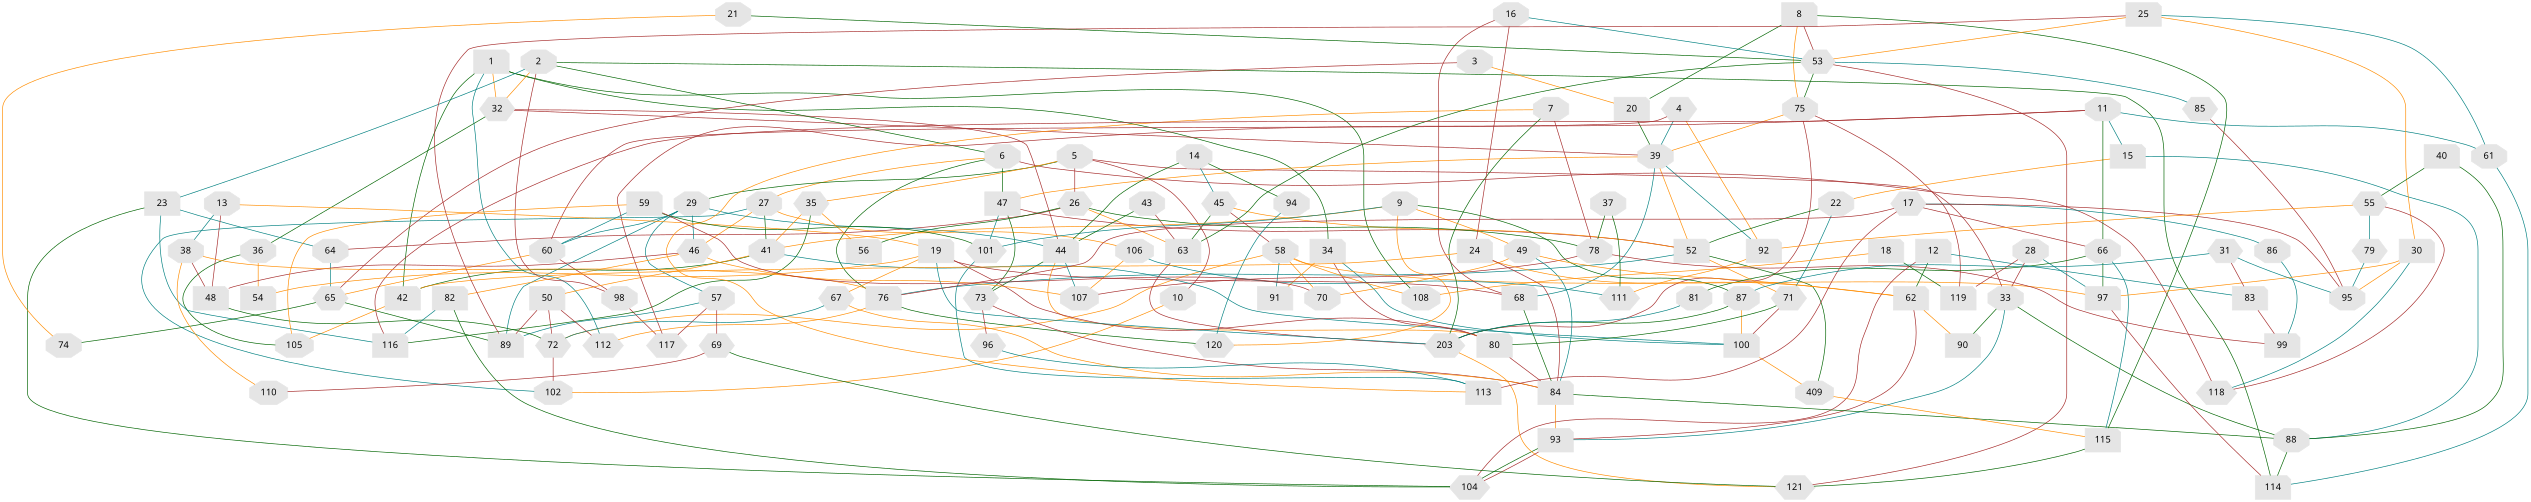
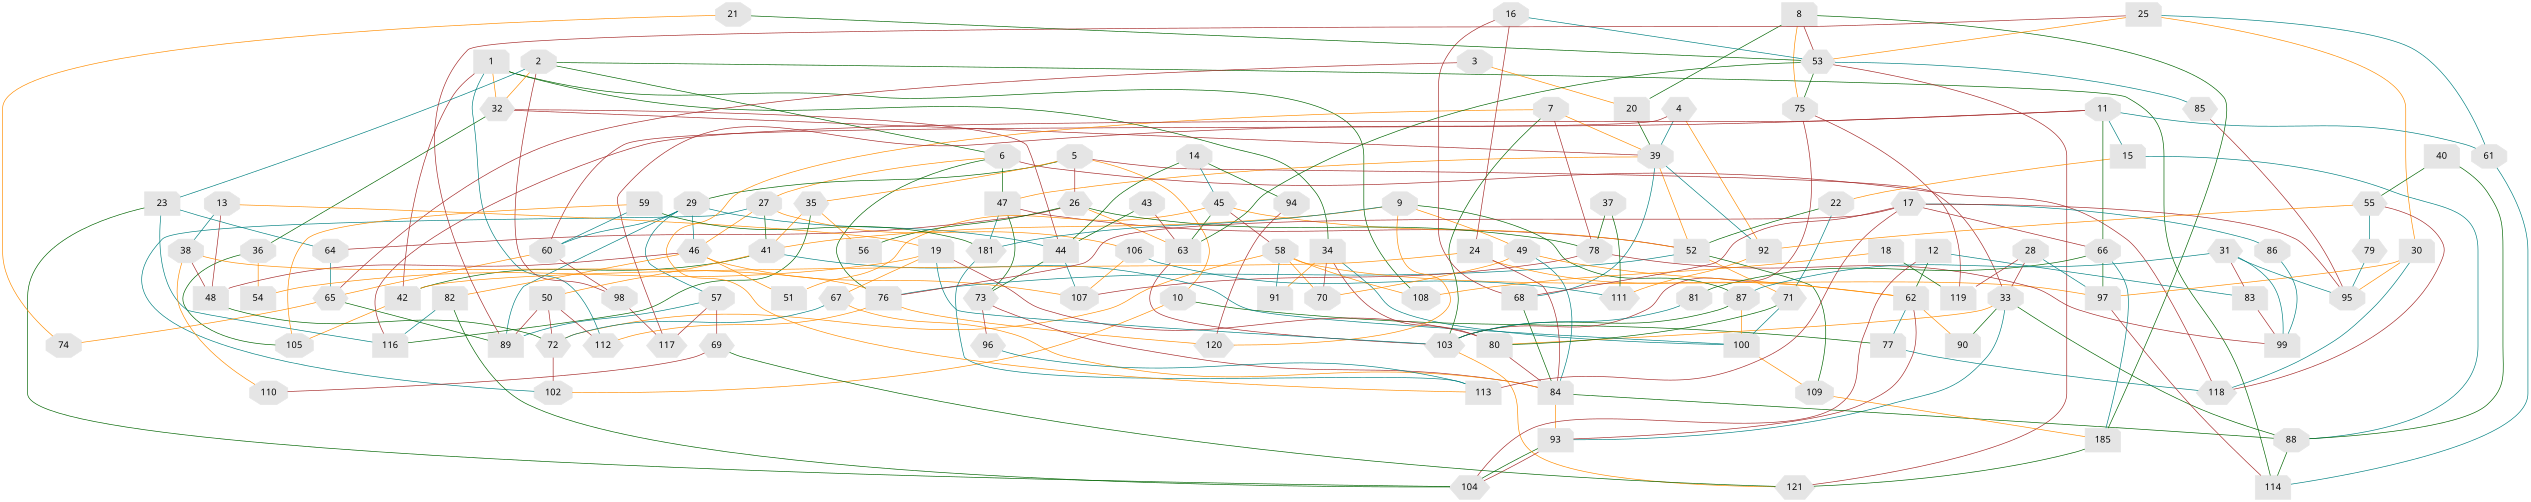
edge "75" -- "39": now "7" -- "39"
edge "1" -- "42": color darkgreen -> brown
edge "5" -- "10": color brown -> darkorange
node "101": label "101" -> "181"
edge "94" -- "120": color teal -> brown
edge "19" -- "68": now "17" -- "68"
edge "59" -- "70": now "34" -- "70"
edge "31" -- "99": added
node "51": added
edge "71" -- "100": color brown -> teal
edge "65" -- "74": color darkgreen -> darkorange
edge "76" -- "120": color darkgreen -> darkorange
edge "44" -- "80": now "33" -- "80"
node "203": label "203" -> "103"
node "77": added
node "409": label "409" -> "109"
node "115": label "115" -> "185"
